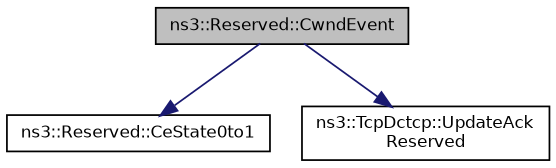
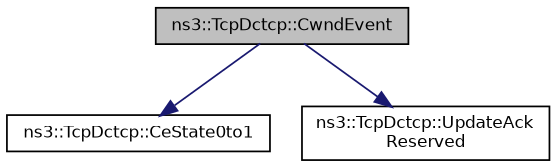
node "ns3::Reserved::CwndEvent": label "ns3::Reserved::CwndEvent" -> "ns3::TcpDctcp::CwndEvent"
node "ns3::Reserved::CeState0to1": label "ns3::Reserved::CeState0to1" -> "ns3::TcpDctcp::CeState0to1"
